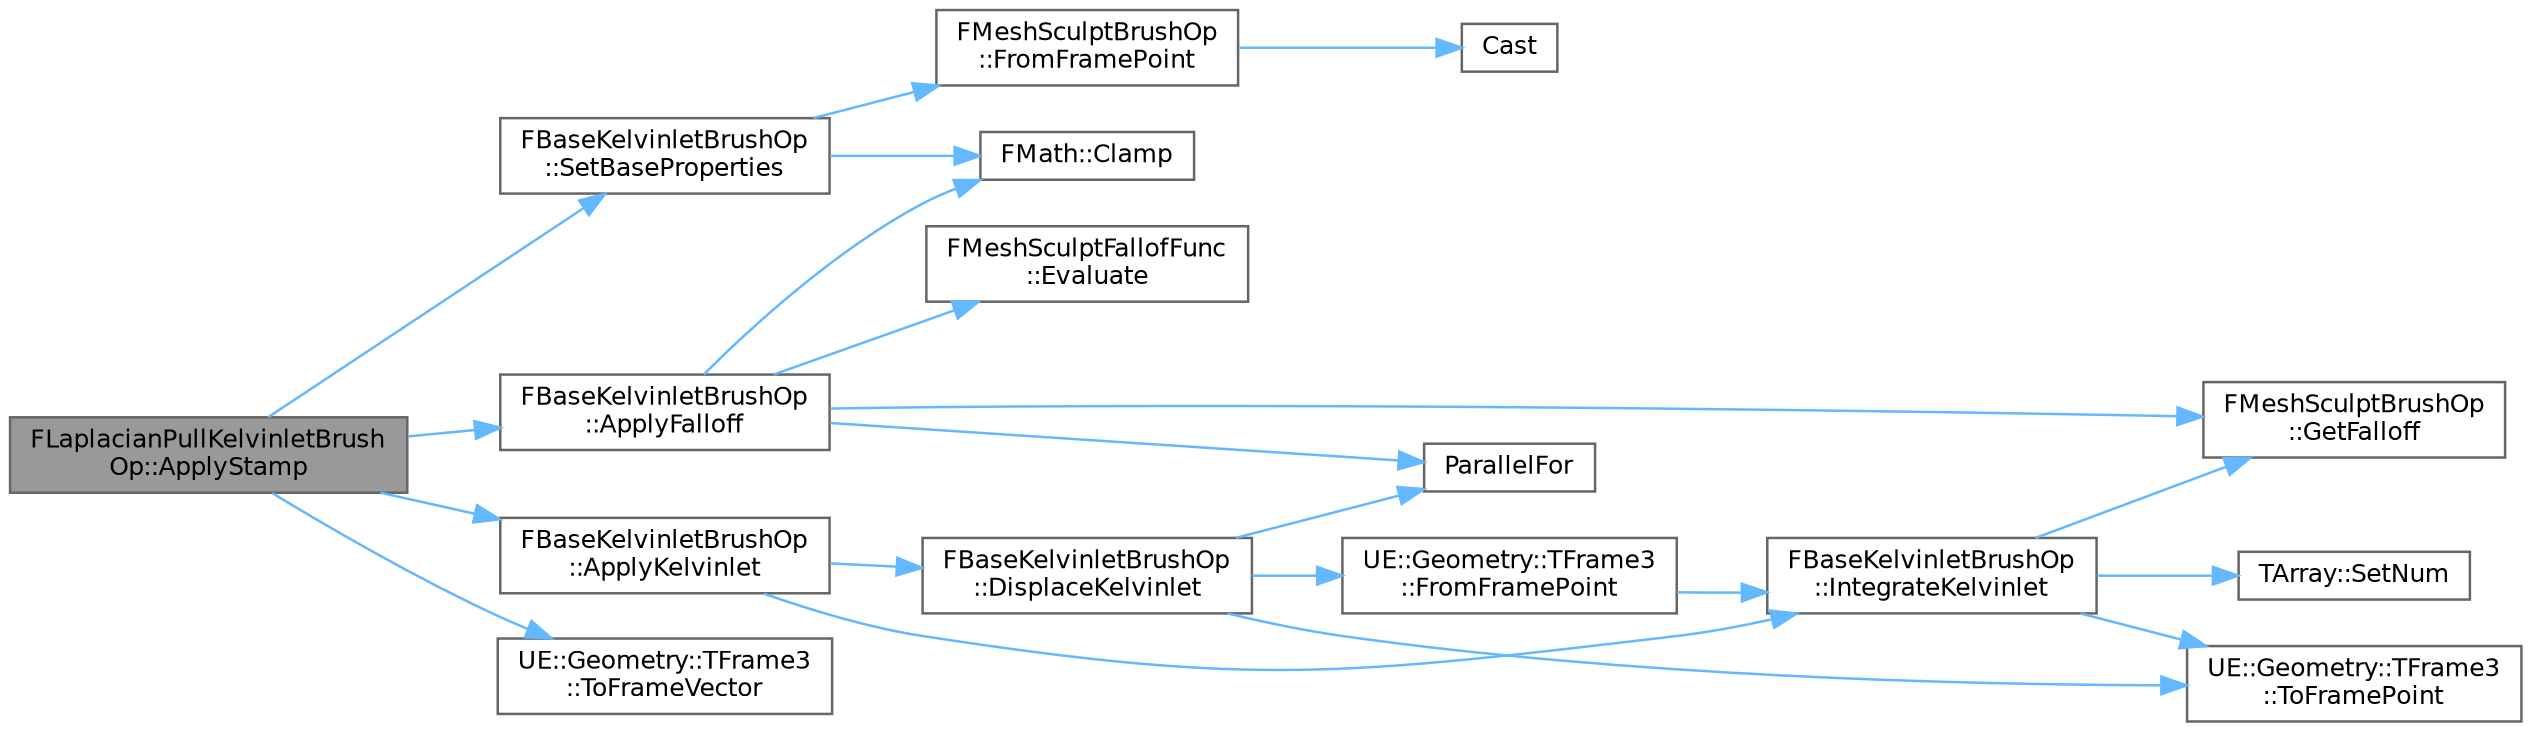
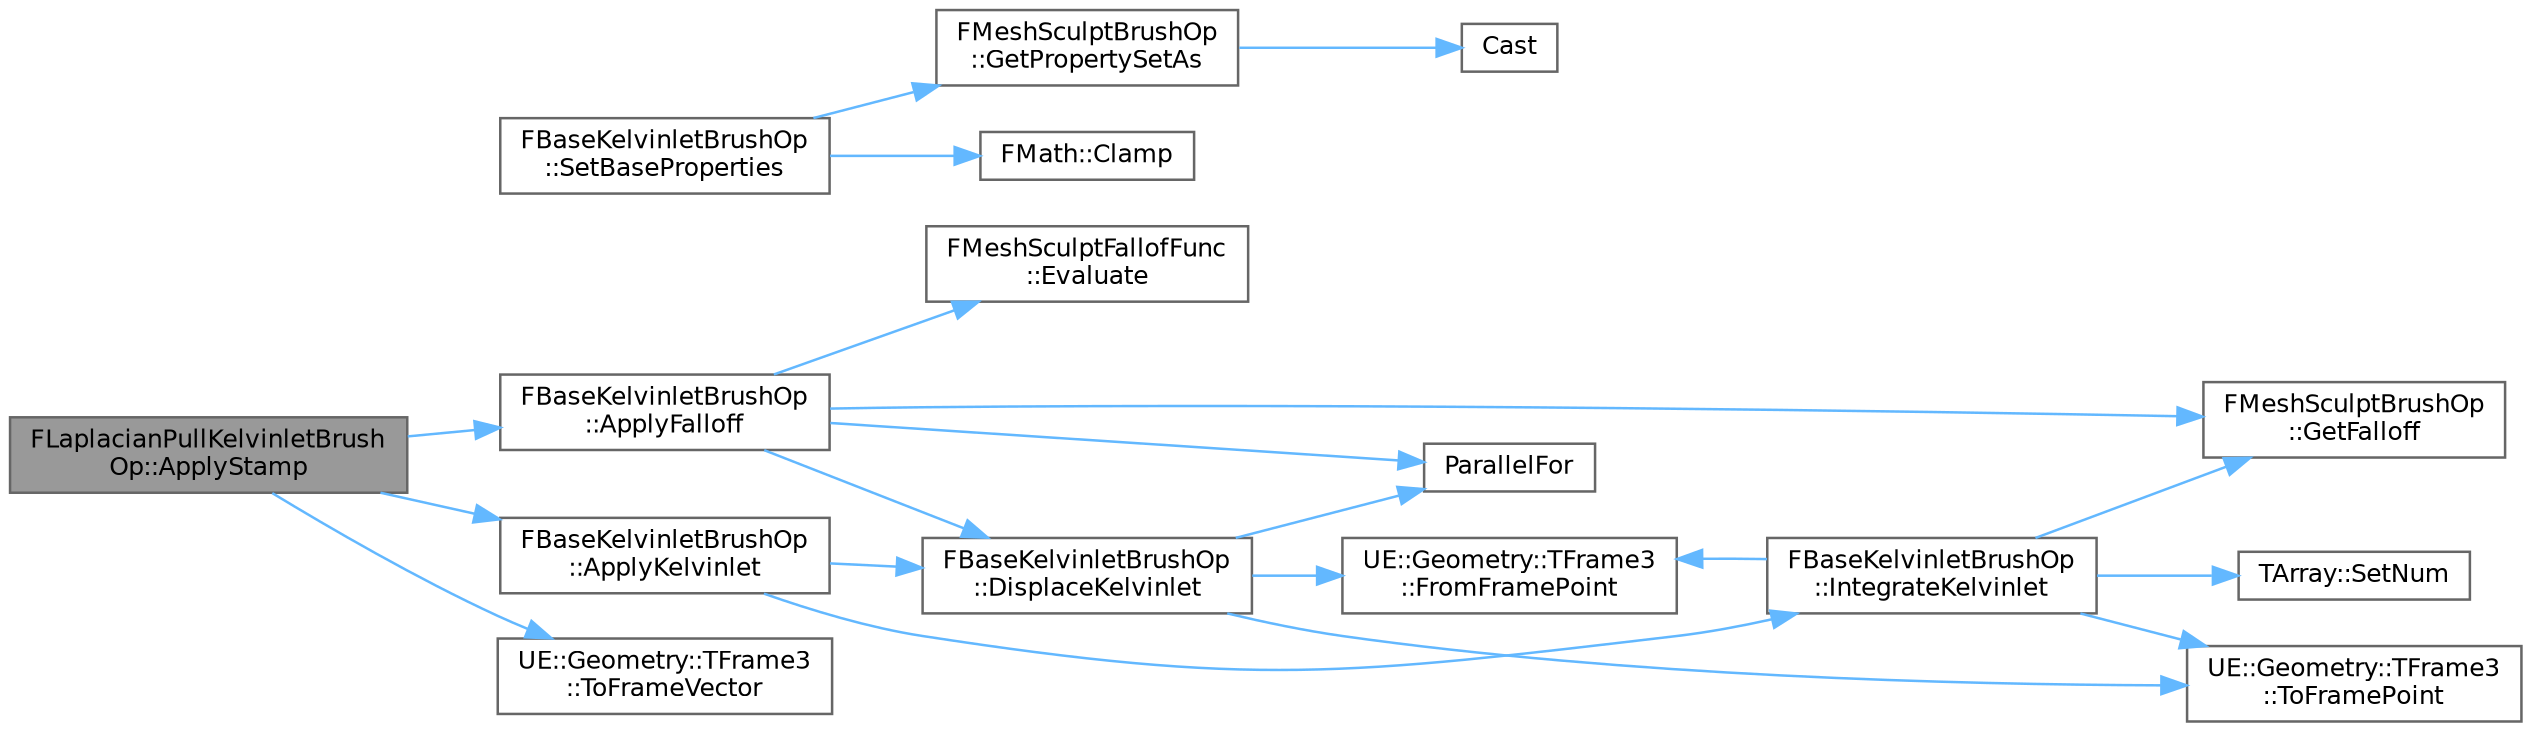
node "FMeshSculptBrushOp ::FromFramePoint": label "FMeshSculptBrushOp ::FromFramePoint" -> "FMeshSculptBrushOp ::GetPropertySetAs"
edge "FBaseKelvinletBrushOp ::ApplyFalloff" -> "FMath::Clamp": now "FBaseKelvinletBrushOp ::ApplyFalloff" -> "FBaseKelvinletBrushOp ::DisplaceKelvinlet"
edge "FLaplacianPullKelvinletBrush Op::ApplyStamp" -> "FBaseKelvinletBrushOp ::SetBaseProperties": removed
edge "UE::Geometry::TFrame3 ::FromFramePoint" -> "FBaseKelvinletBrushOp ::IntegrateKelvinlet": reversed
